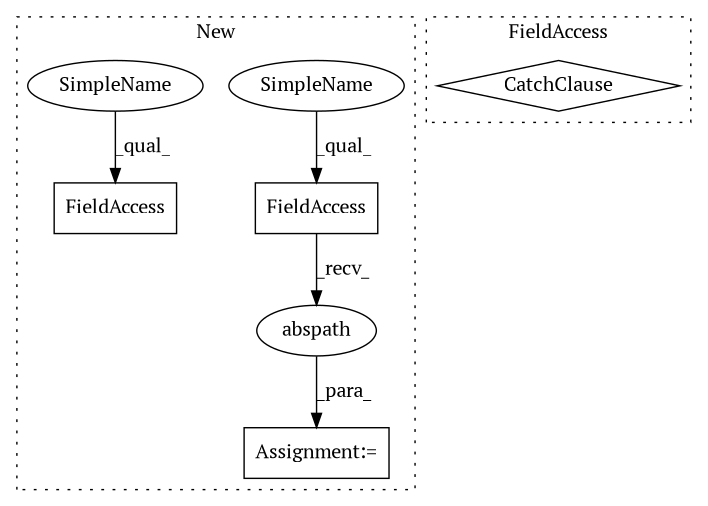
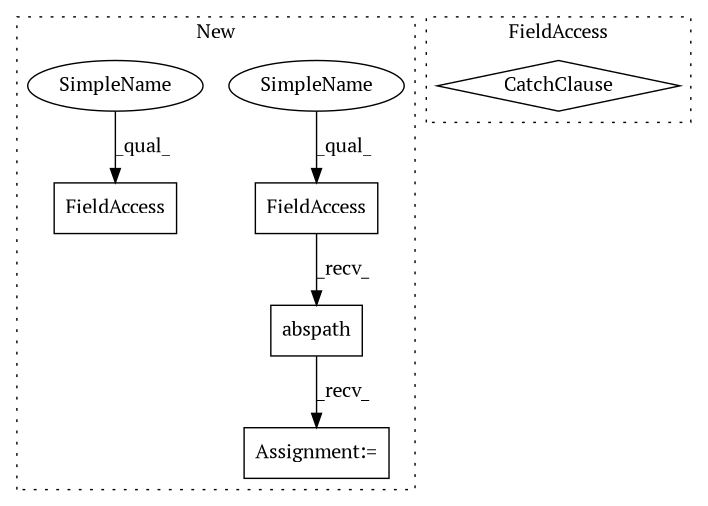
node "abspath": shape ellipse -> box
edge "abspath" -> "Assignment:=": label "_para_" -> "_recv_"
